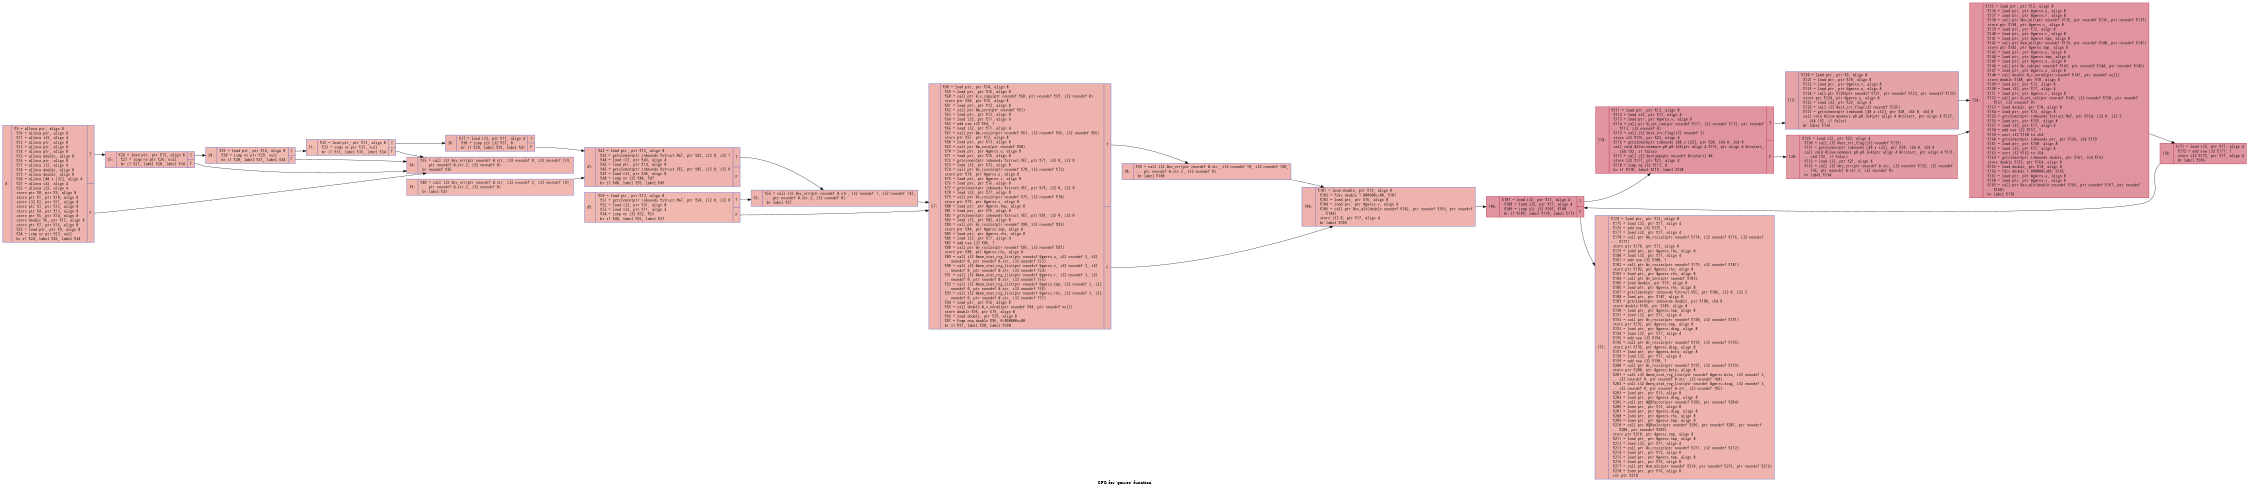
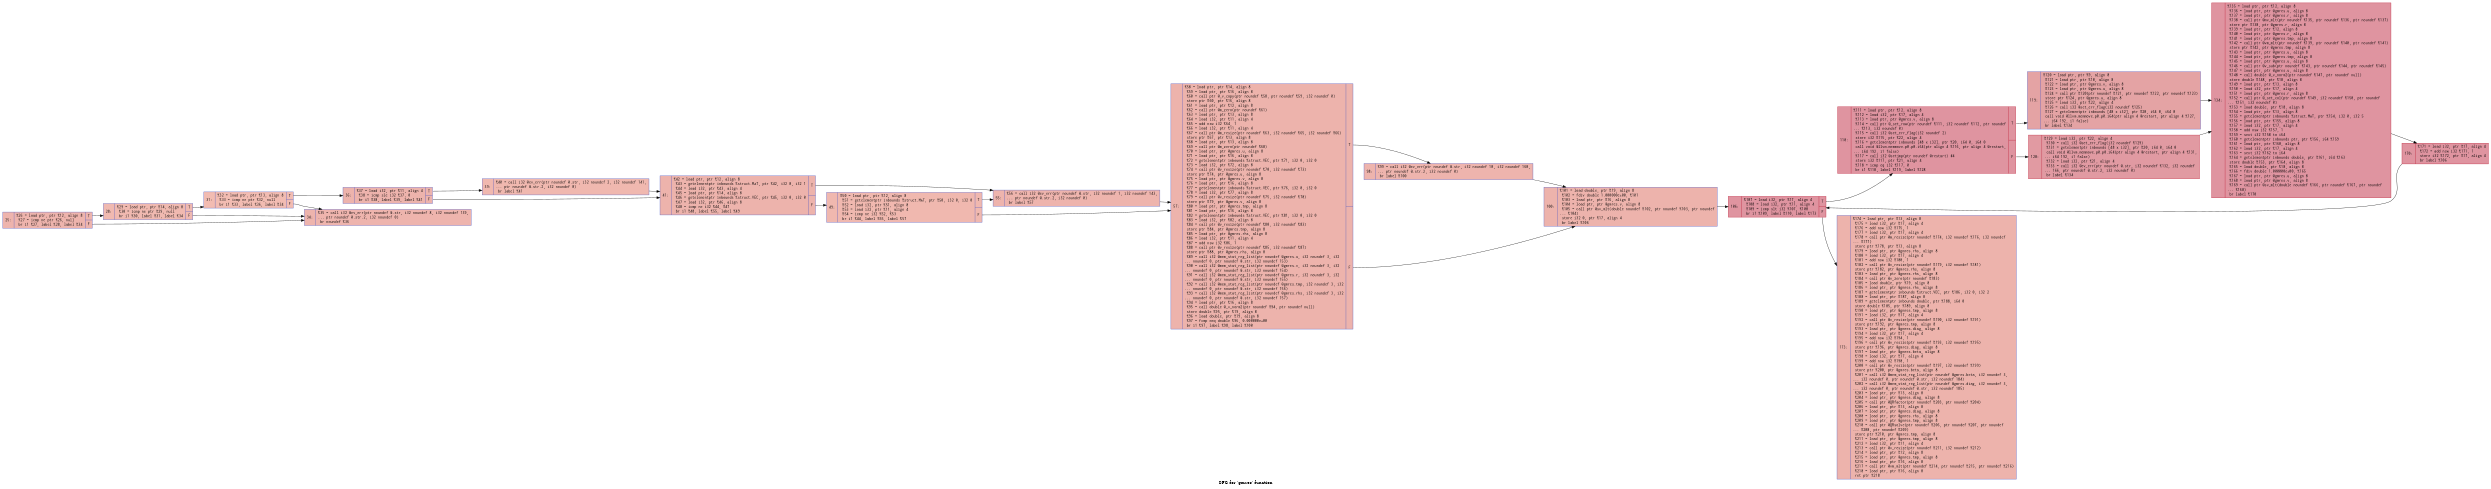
node "8:": removed
edge "36:" -> "39:": added
edge "41:" -> "49:": added
